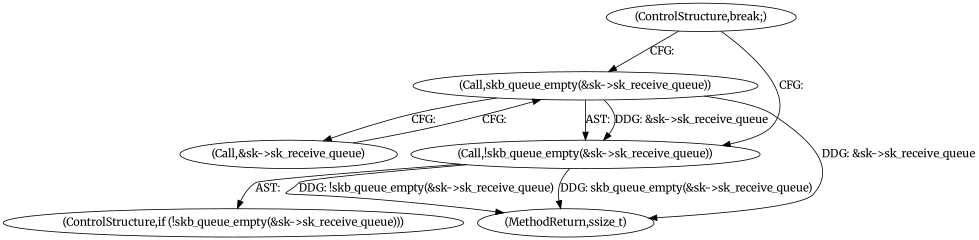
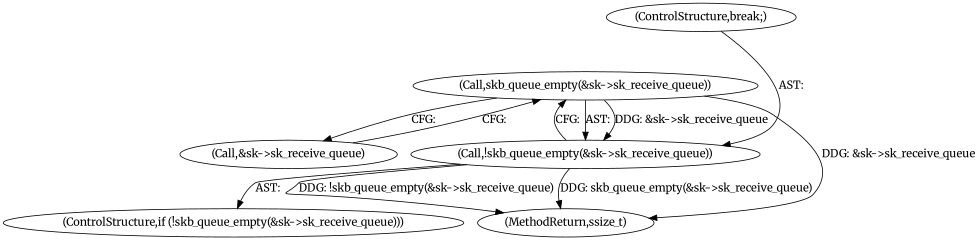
edge "(ControlStructure,break;)" -> "(Call,skb_queue_empty(&sk->sk_receive_queue))": now "(Call,!skb_queue_empty(&sk->sk_receive_queue))" -> "(Call,skb_queue_empty(&sk->sk_receive_queue))"
edge "(ControlStructure,break;)" -> "(Call,!skb_queue_empty(&sk->sk_receive_queue))": label "CFG: " -> "AST: "
